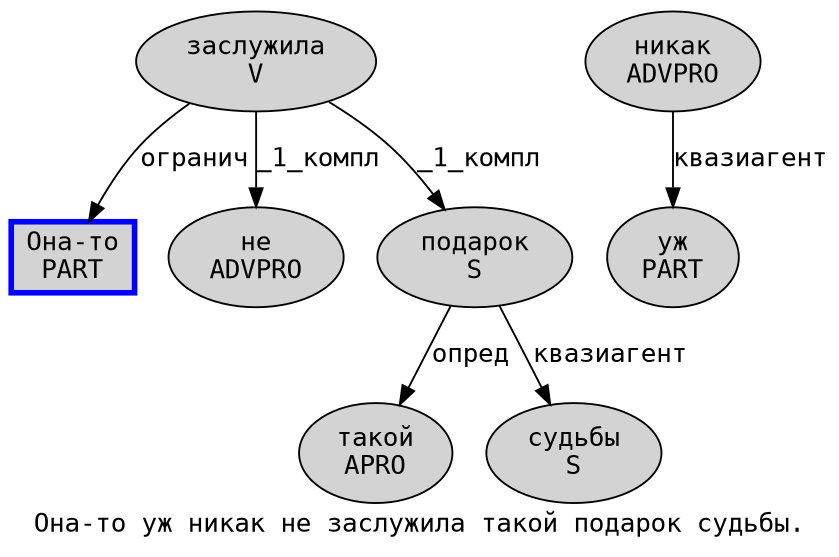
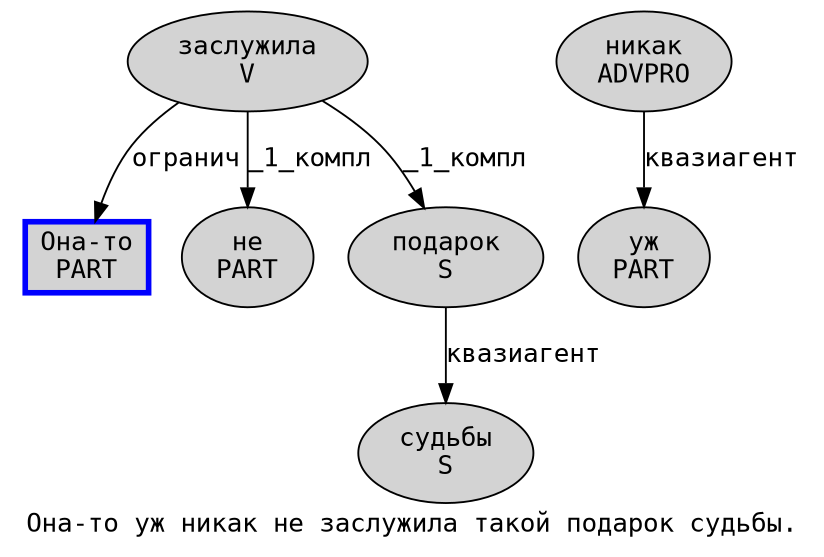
node "не ADVPRO": label "не ADVPRO" -> "не PART"
node "такой APRO": removed
